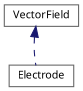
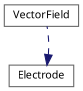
edge "Electrode" -> "VectorField": reversed
